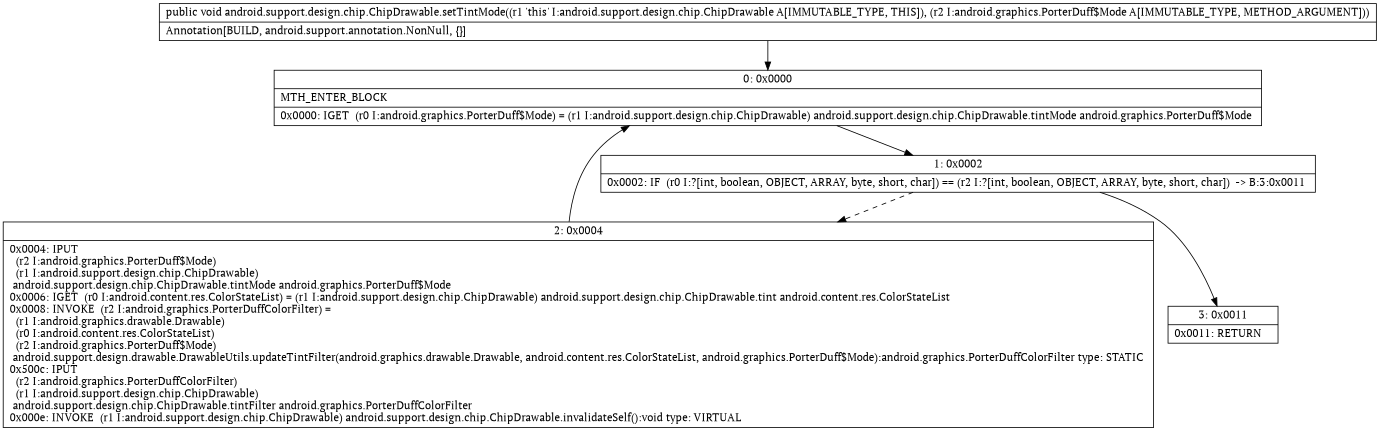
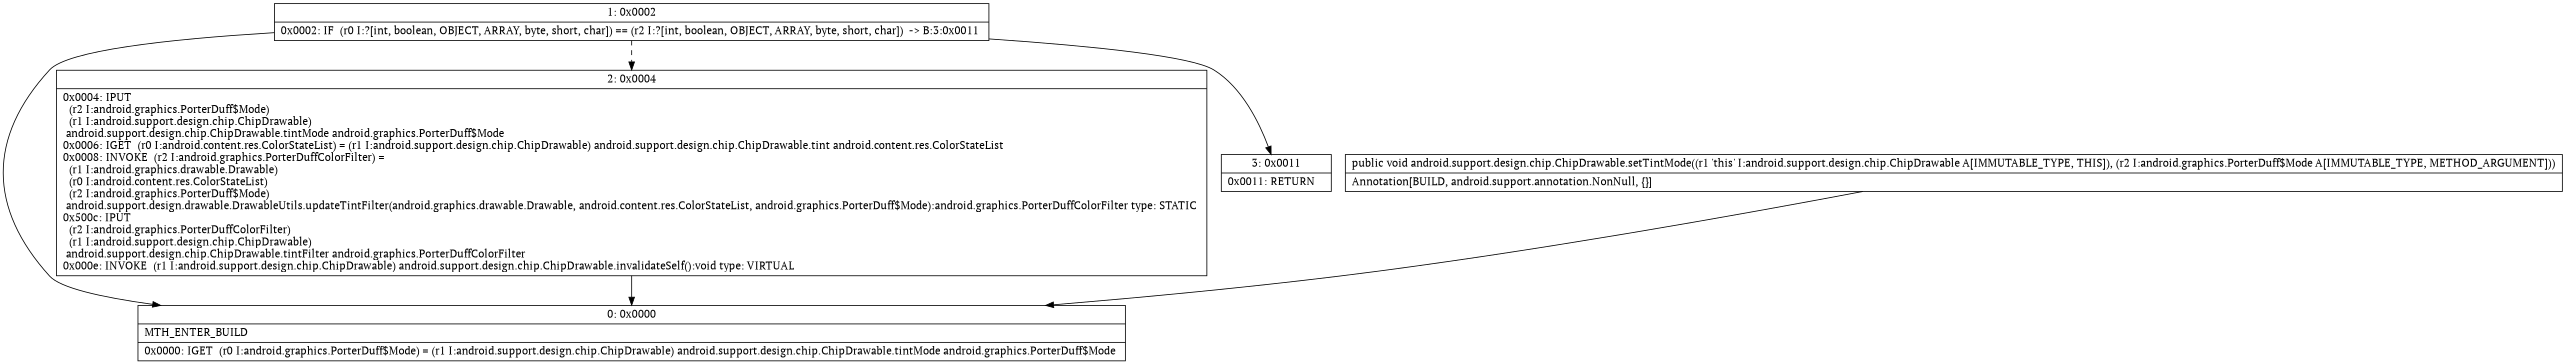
node "0: 0x0000": text "MTH_ENTER_BLOCK" -> "MTH_ENTER_BUILD"
edge "0: 0x0000" -> "1: 0x0002": reversed
